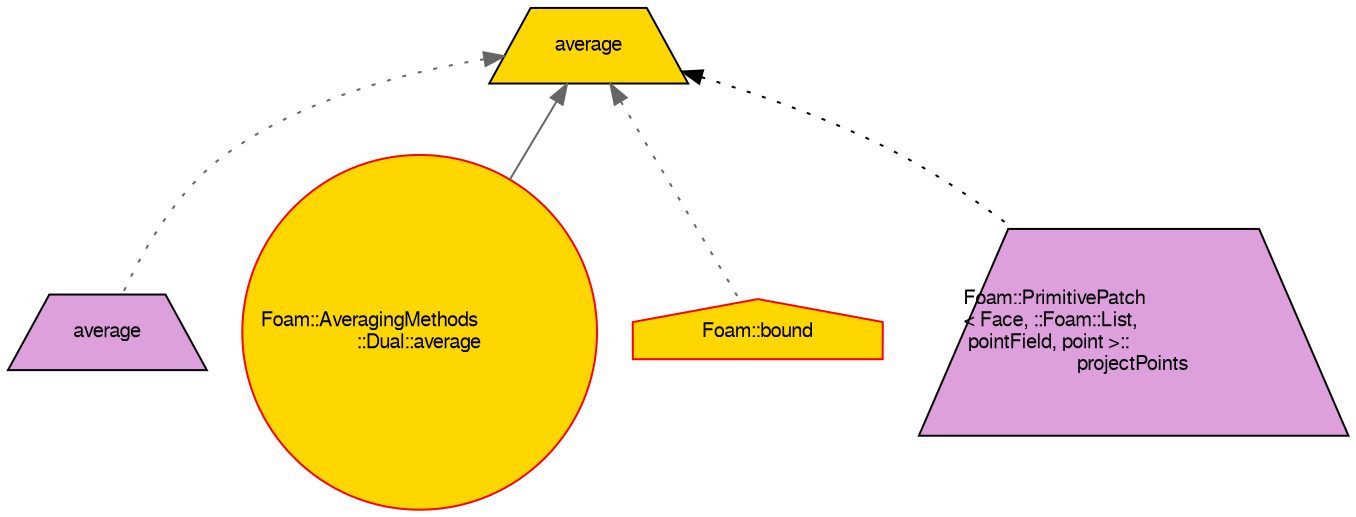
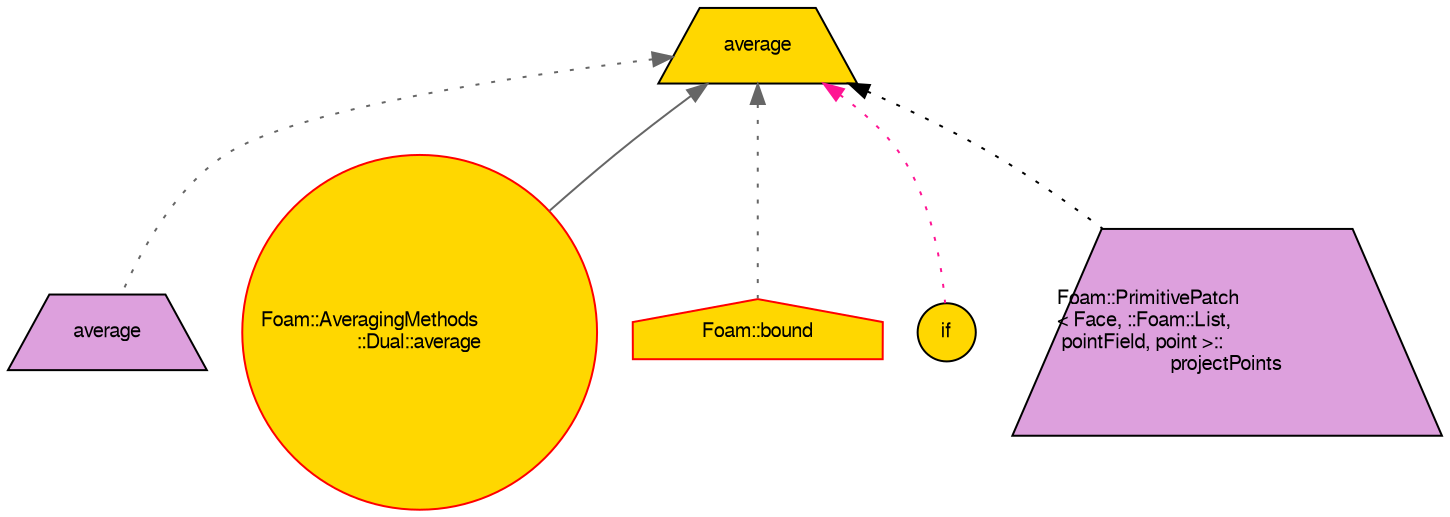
node "if": added
